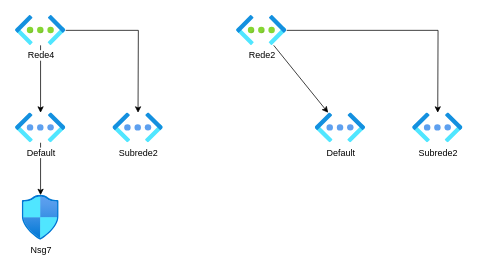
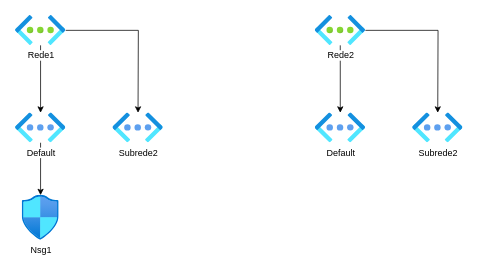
node "Rede2": moved (262, 30) -> (341, 30)
node "Rede4": label "Rede4" -> "Rede1"
node "Nsg7": label "Nsg7" -> "Nsg1"
